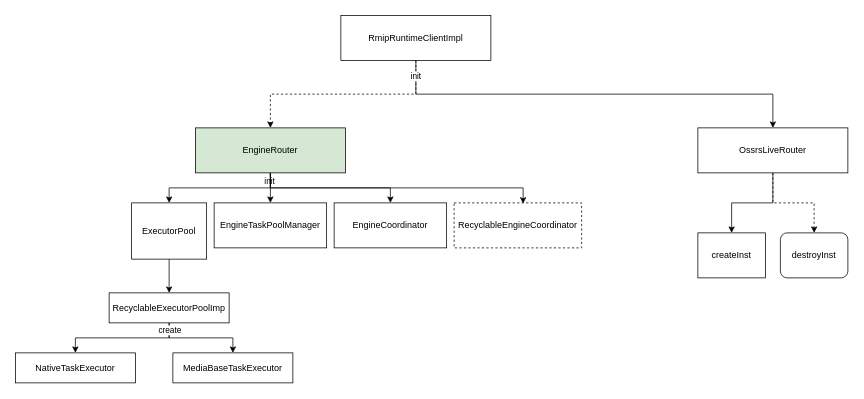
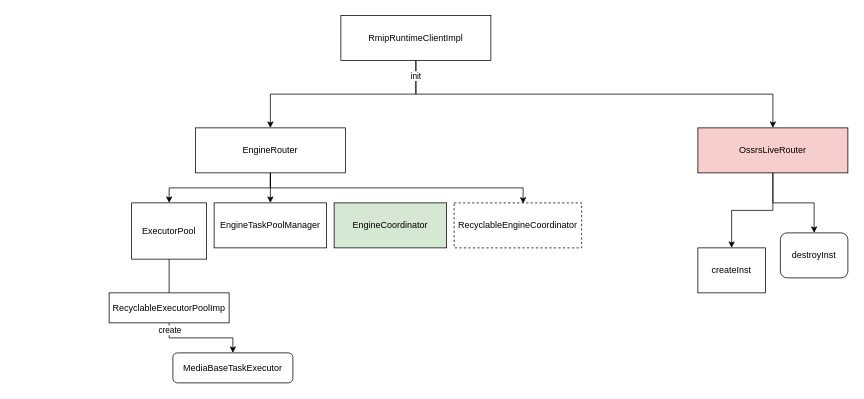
edge "RmipRuntimeClientImpl" -> "EngineRouter": style dashed -> solid
node "EngineRouter": fillcolor #d5e8d4 -> #ffffff
node "OssrsLiveRouter": fillcolor #ffffff -> #f8cecc
edge "EngineRouter" -> "EngineCoordinator": removed, label "init"
edge "OssrsLiveRouter" -> "destroyInst": style dashed -> solid
node "EngineCoordinator": fillcolor #ffffff -> #d5e8d4
node "createInst": moved (732, 255) -> (732, 270)
edge "ExecutorPool" -> "RecyclableExecutorPoolImp": arrowhead classic -> none
edge "RecyclableExecutorPoolImp" -> "NativeTaskExecutor": removed
node "NativeTaskExecutor": removed
node "MediaBaseTaskExecutor": shape rectangle -> rounded rectangle
